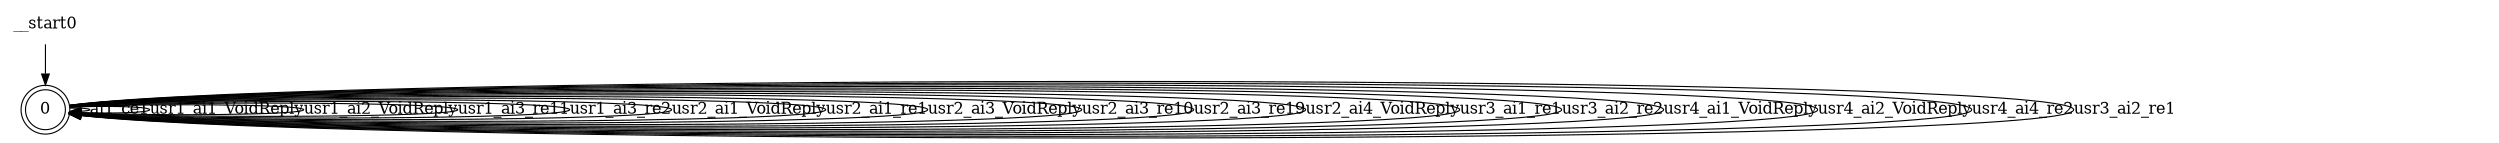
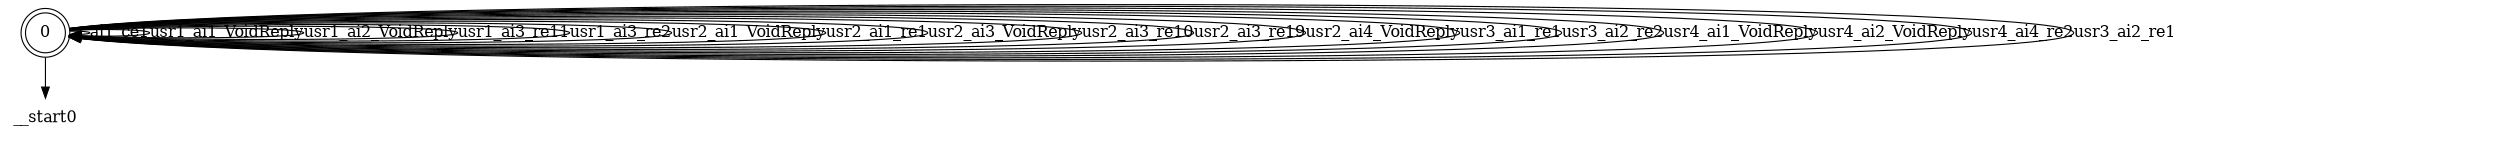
edge "__start0" -> "0": reversed
